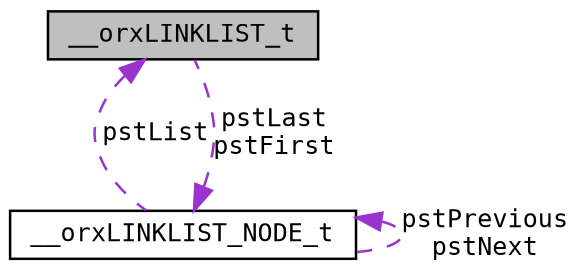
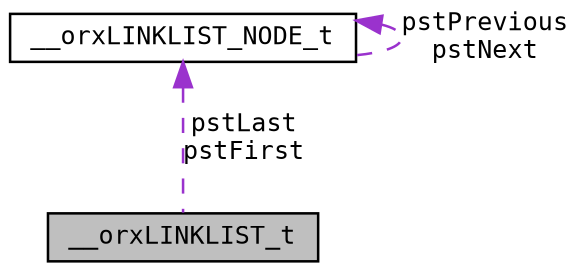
edge "__orxLINKLIST_NODE_t" -> "__orxLINKLIST_t": removed, label "pstList"
